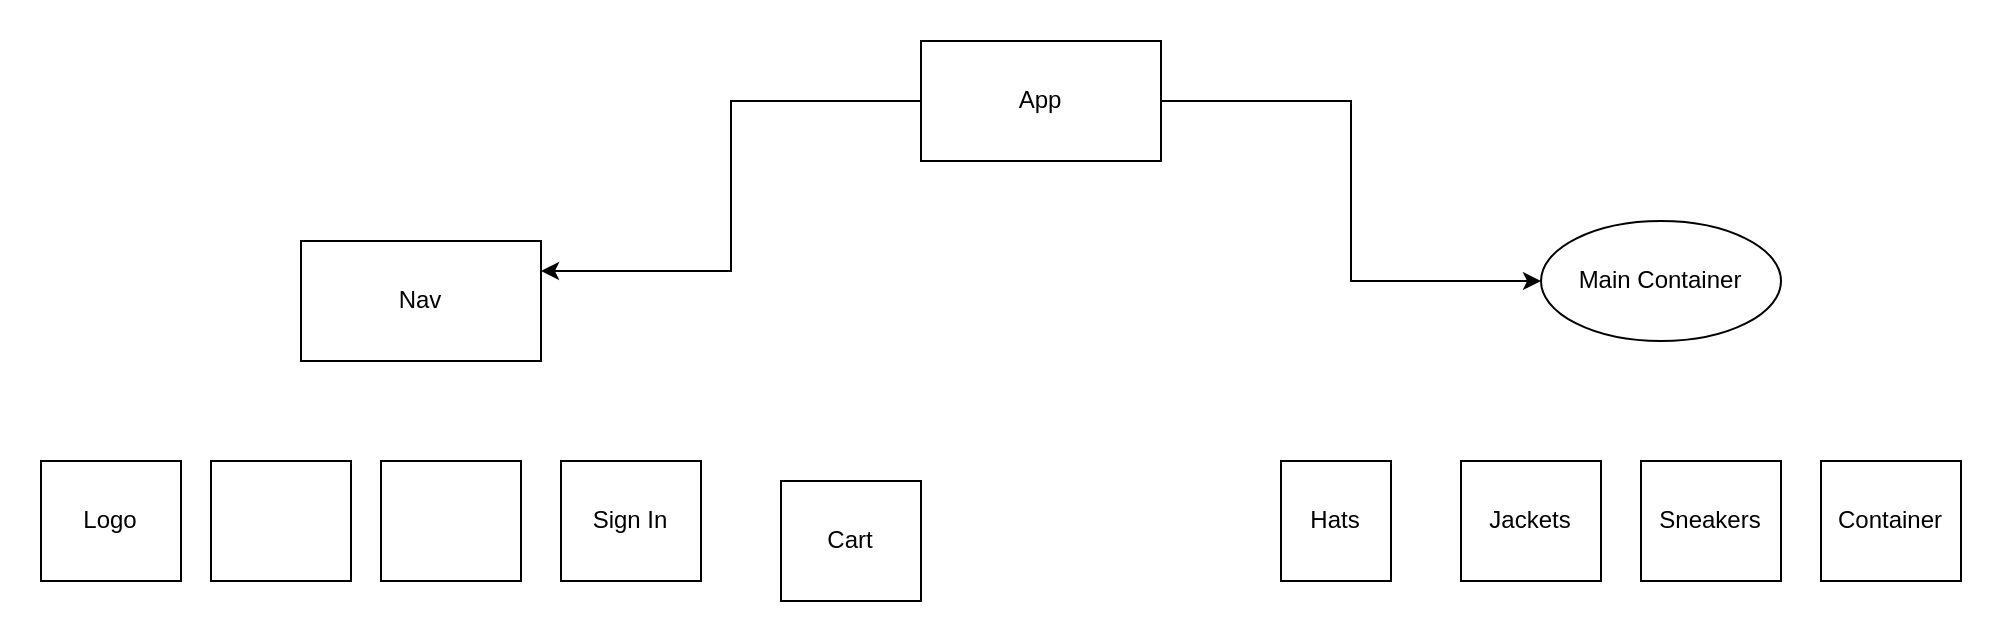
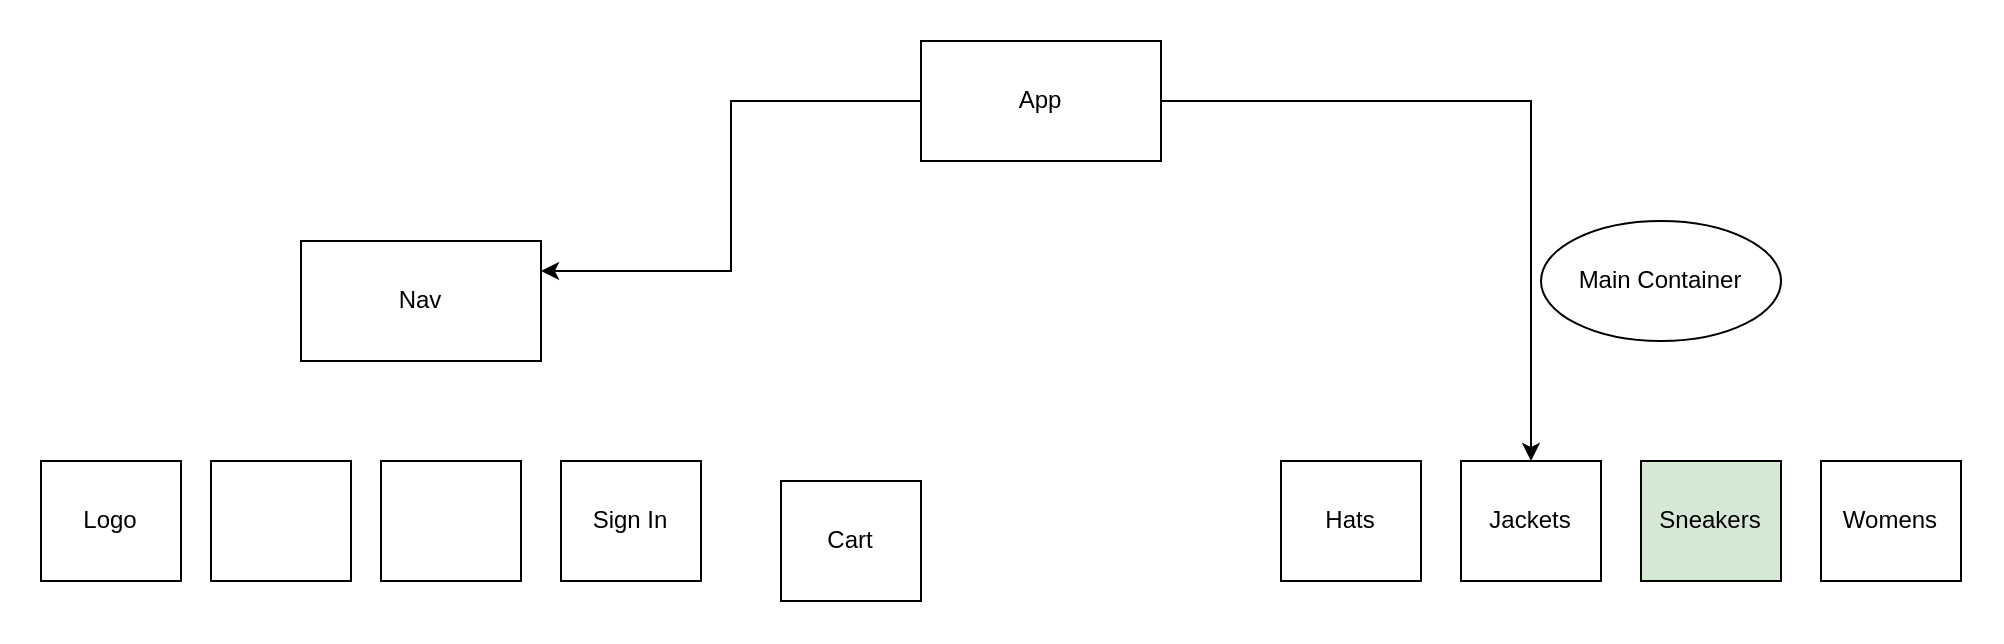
edge "App" -> "Main Container": now "App" -> "Jackets"
node "Hats": size 110x120 -> 140x120
node "Sneakers": fillcolor #ffffff -> #d5e8d4
node "Container": label "Container" -> "Womens"
